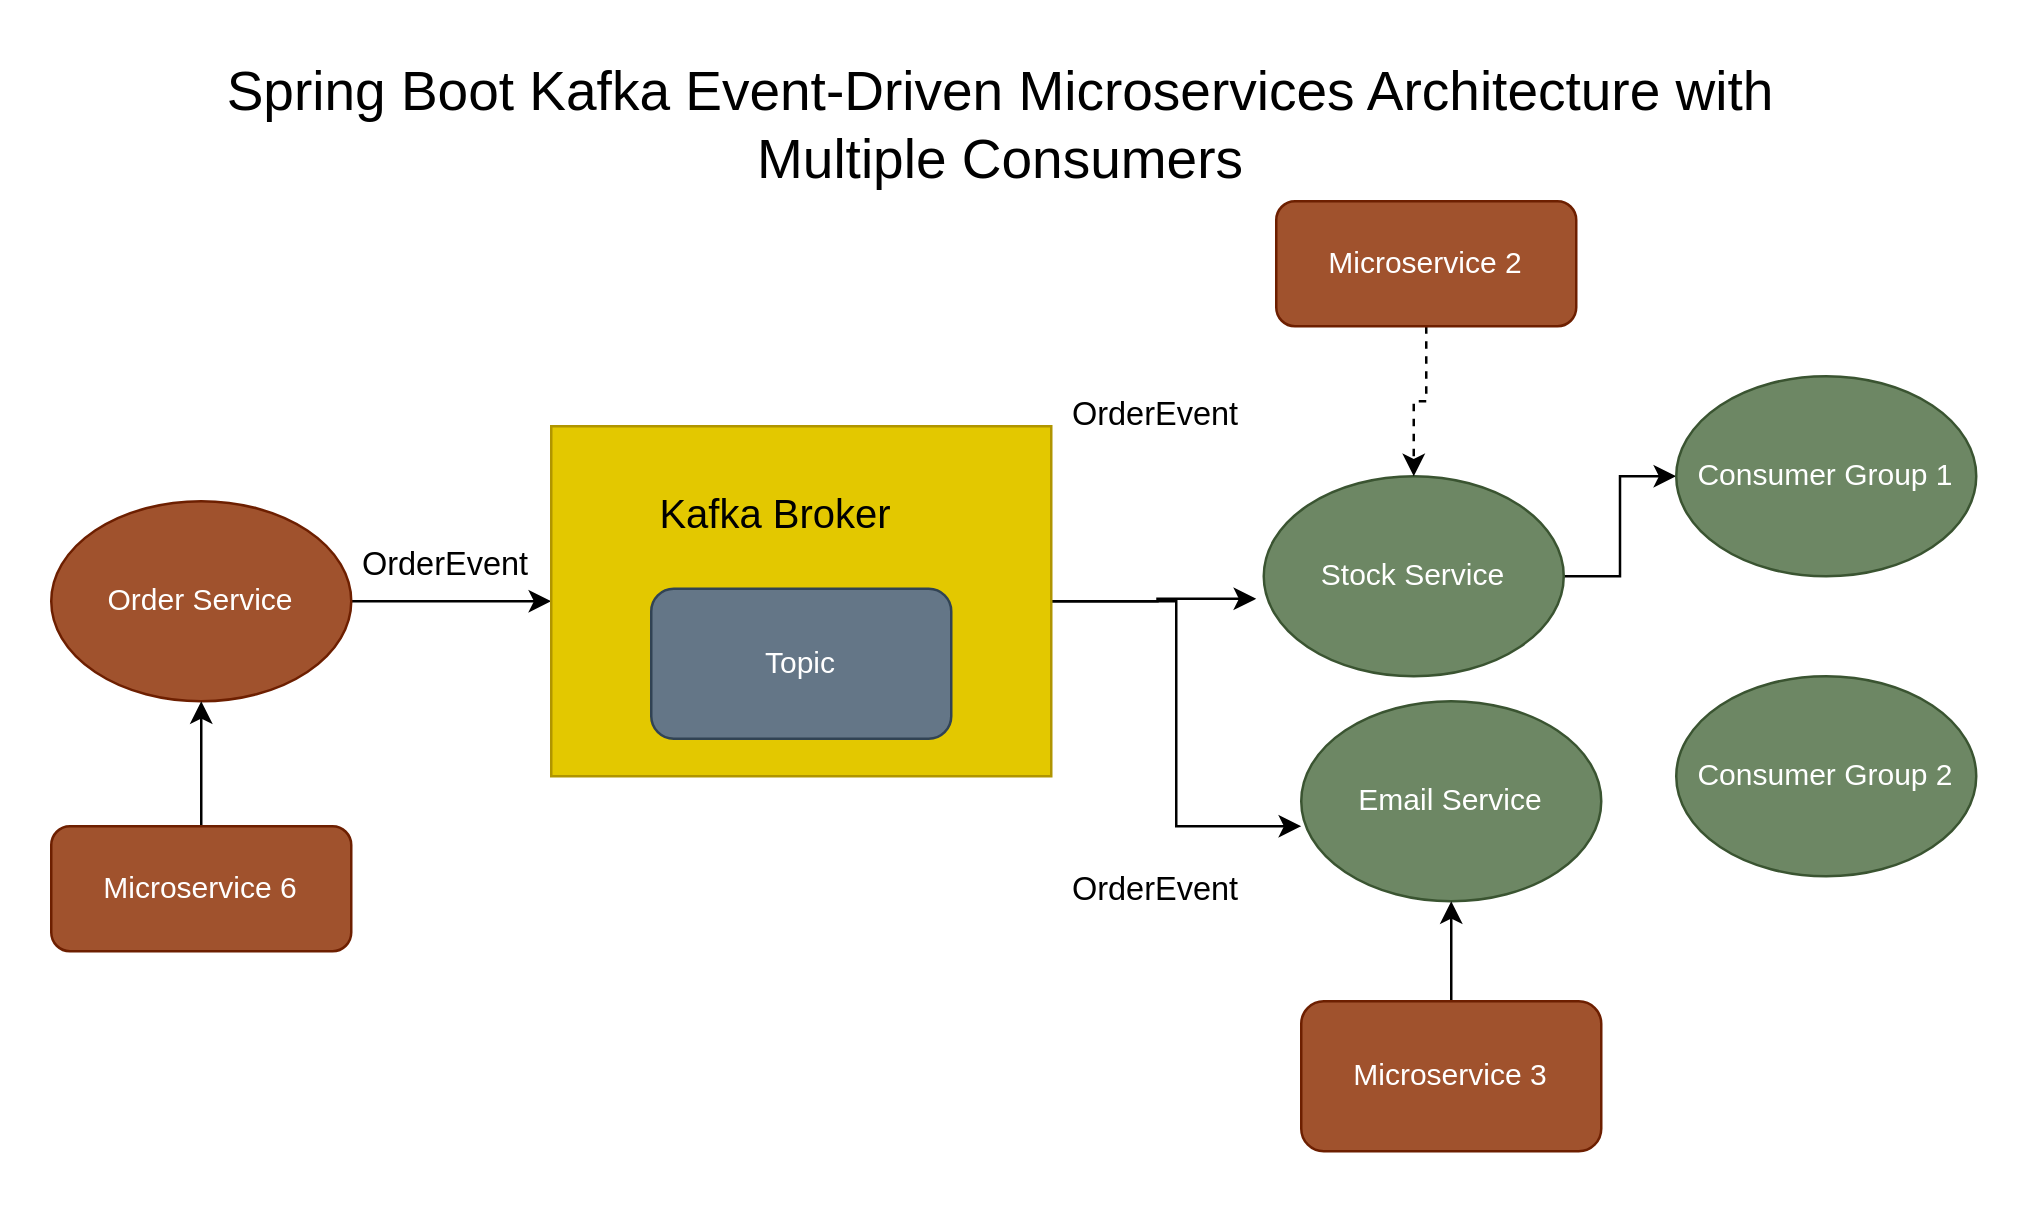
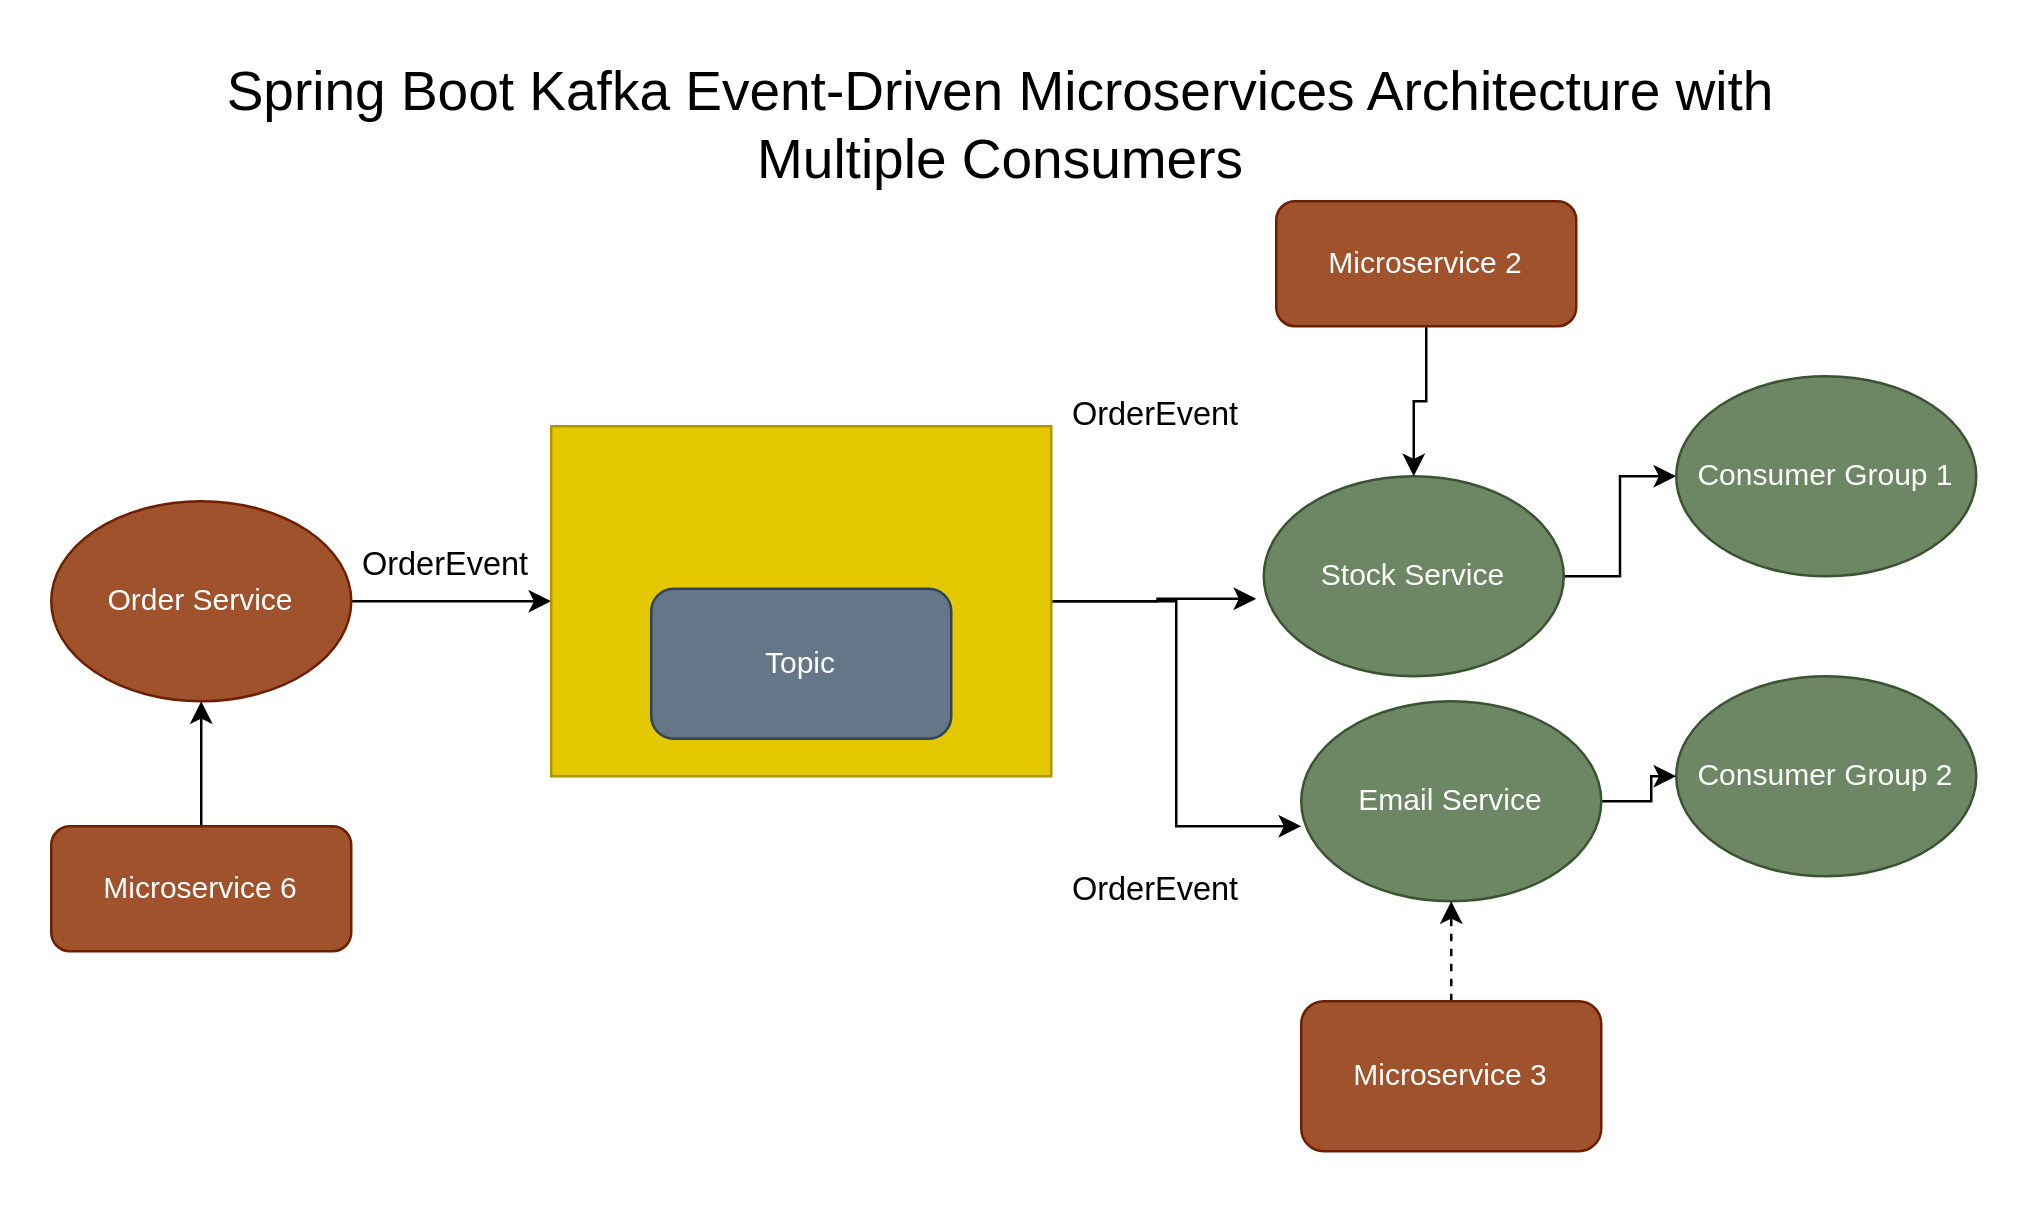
edge "Microservice 2" -> "Stock Service": style dashed -> solid
node "Kafka Broker": removed
edge "Email Service" -> "Consumer Group 2": added
edge "Microservice 3" -> "Email Service": style solid -> dashed
